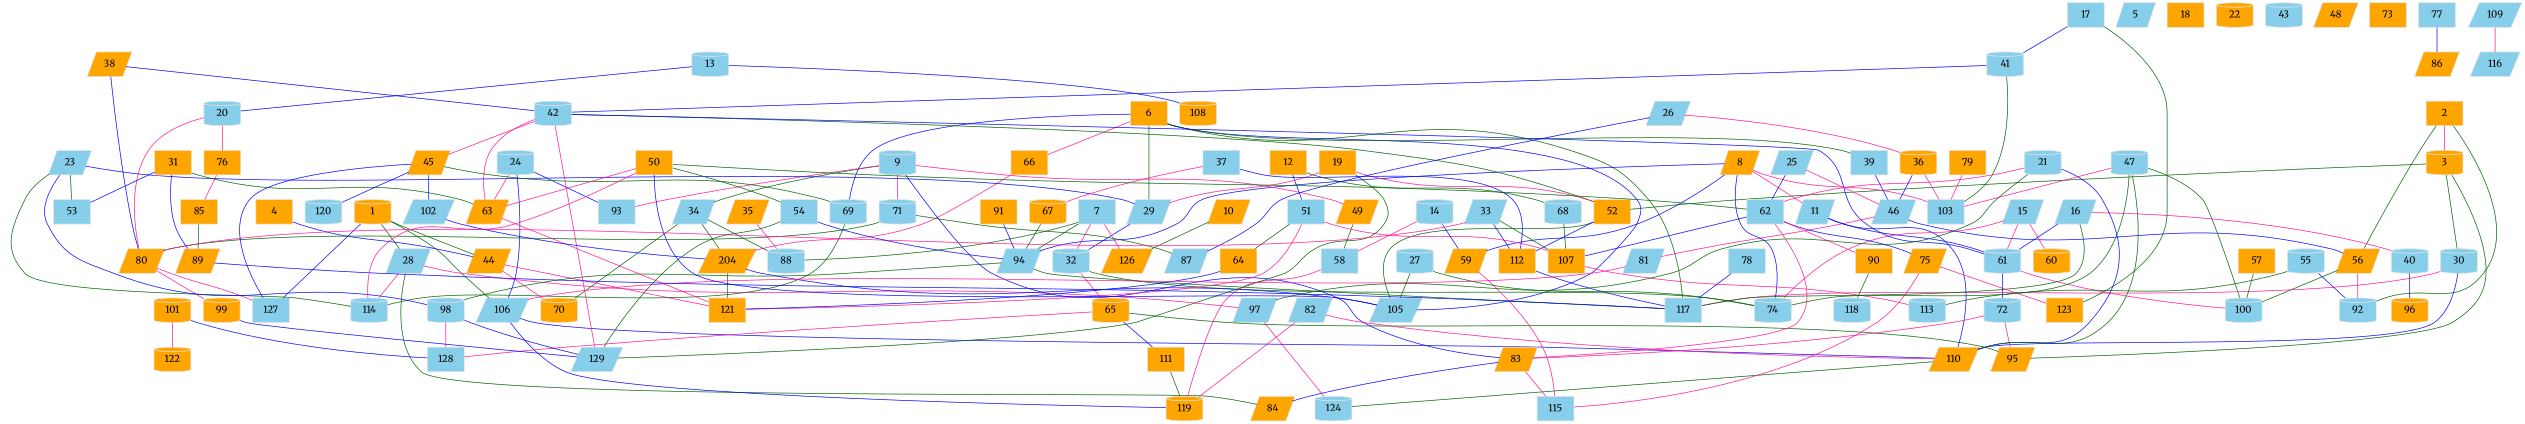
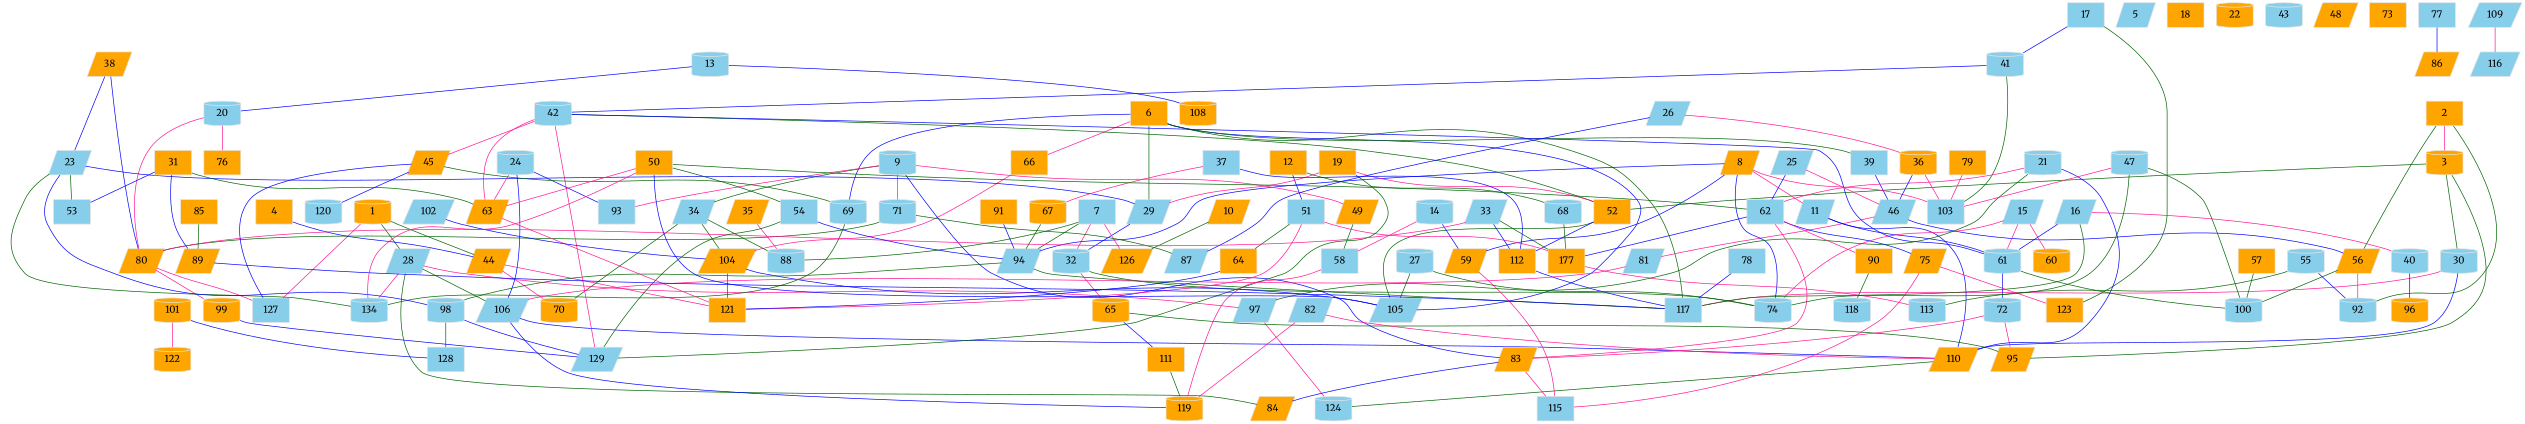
edge "38" -- "42": now "38" -- "23"
edge "76" -- "85": removed
edge "45" -- "102": removed
edge "1" -- "106": now "28" -- "106"
edge "1" -- "127": color blue -> deeppink
node "204": label "204" -> "104"
node "107": label "107" -> "177"
edge "61" -- "100": color deeppink -> darkgreen
node "114": label "114" -> "134"
edge "47" -- "110": removed
edge "65" -- "128": removed
edge "98" -- "128": color deeppink -> darkgreen
